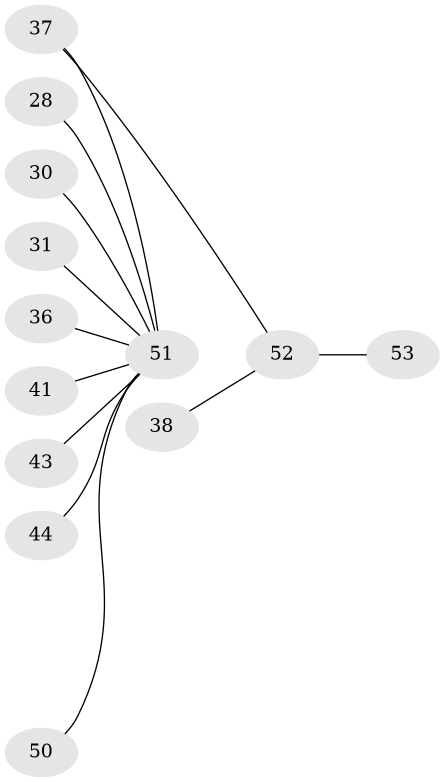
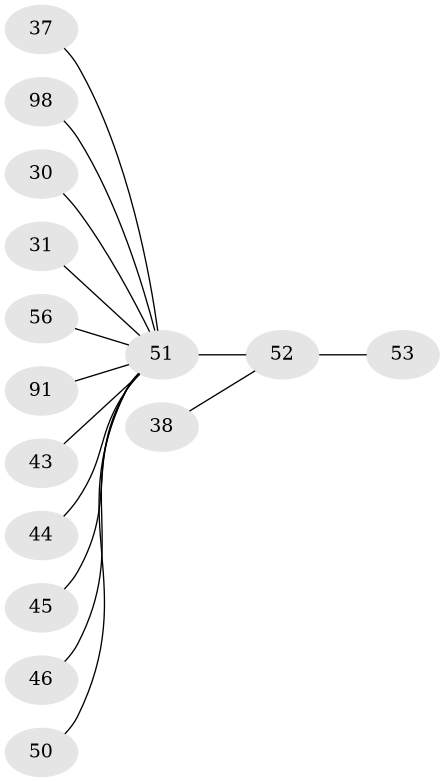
node "28": label "28" -> "98"
edge "37" -- "52": now "51" -- "52"
node "36": label "36" -> "56"
node "41": label "41" -> "91"
node "45": added
node "46": added
